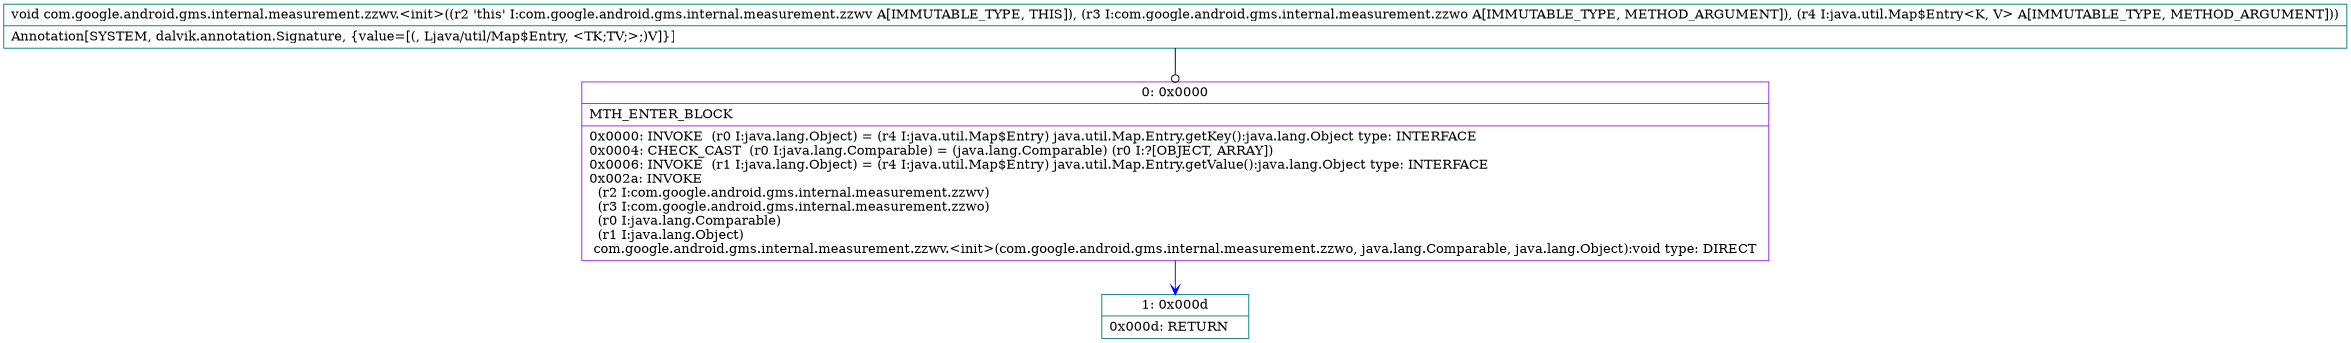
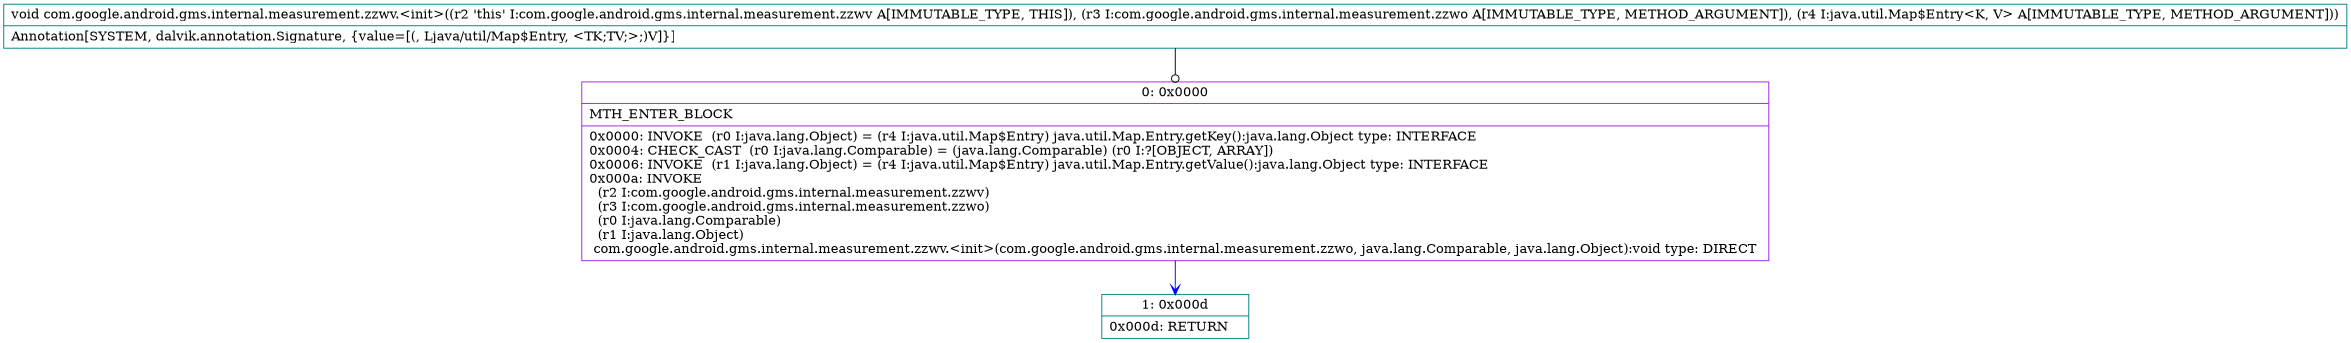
node "0: 0x0000": text "0x002a: INVOKE" -> "0x000a: INVOKE"
